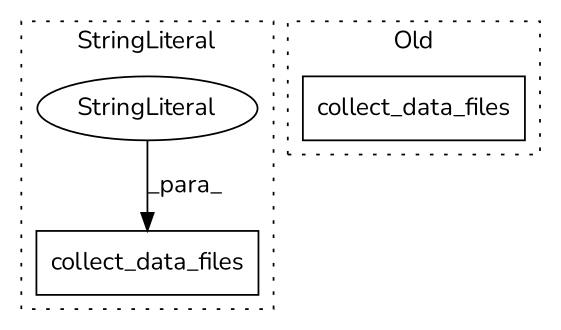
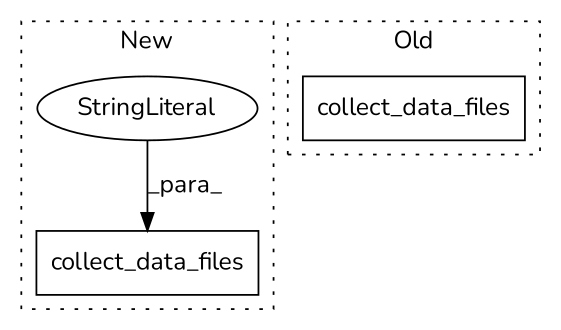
cluster "StringLiteral": label "StringLiteral" -> "New"
